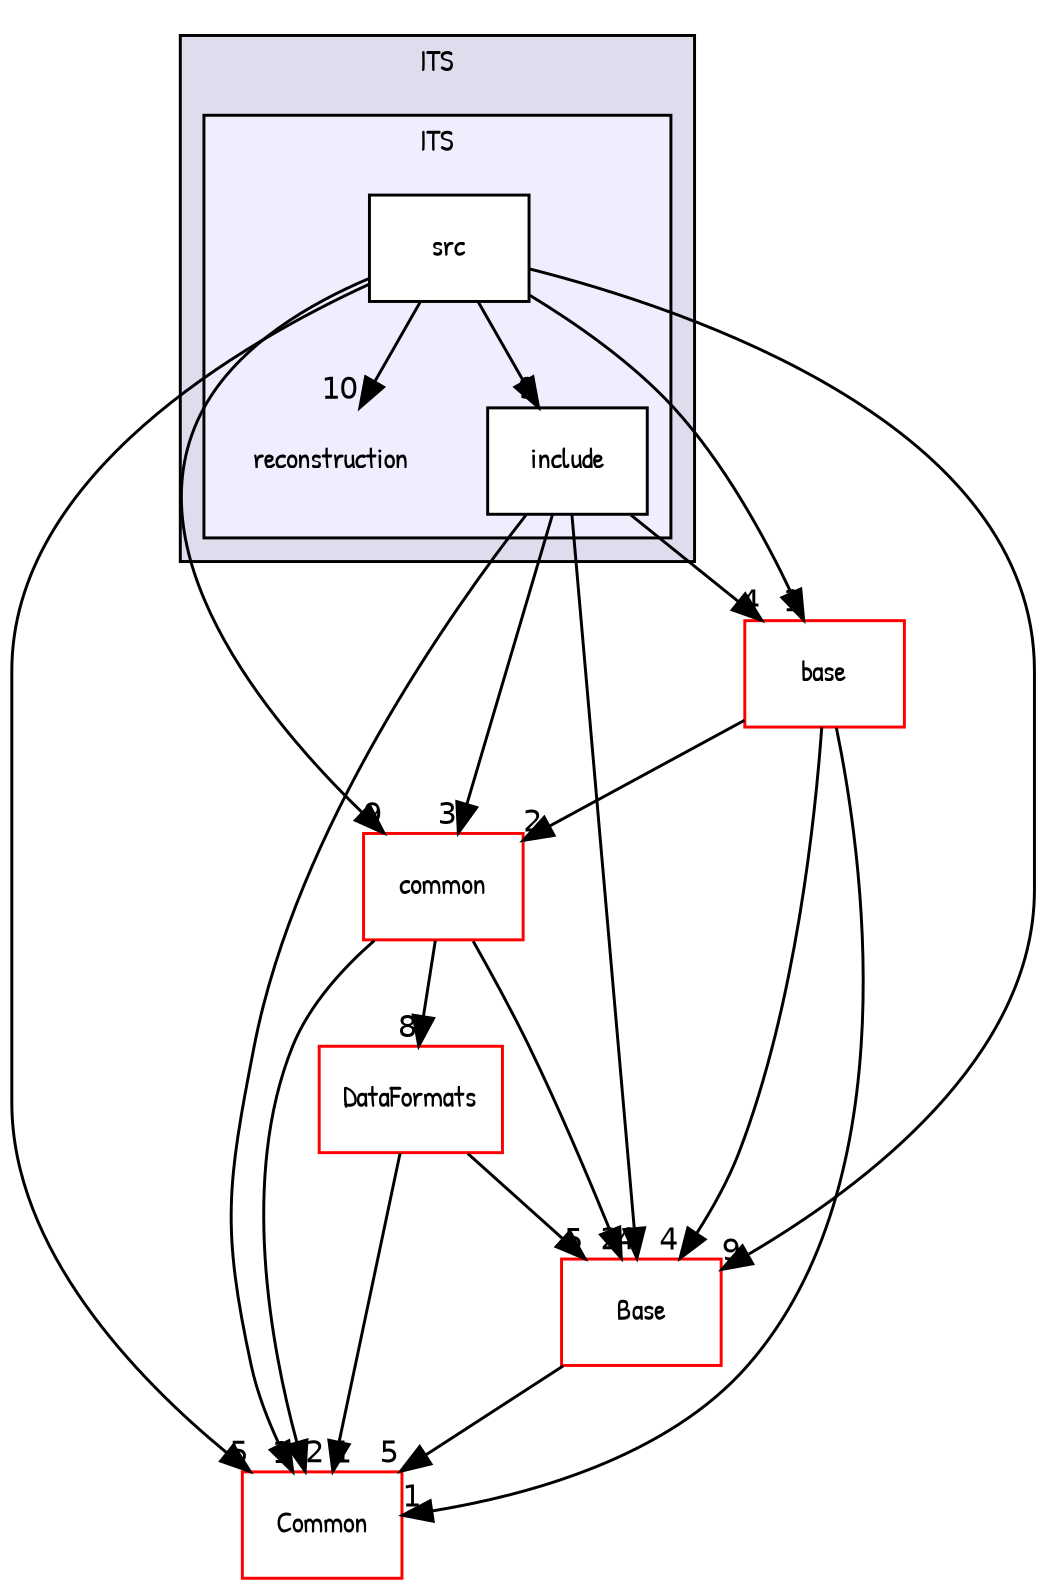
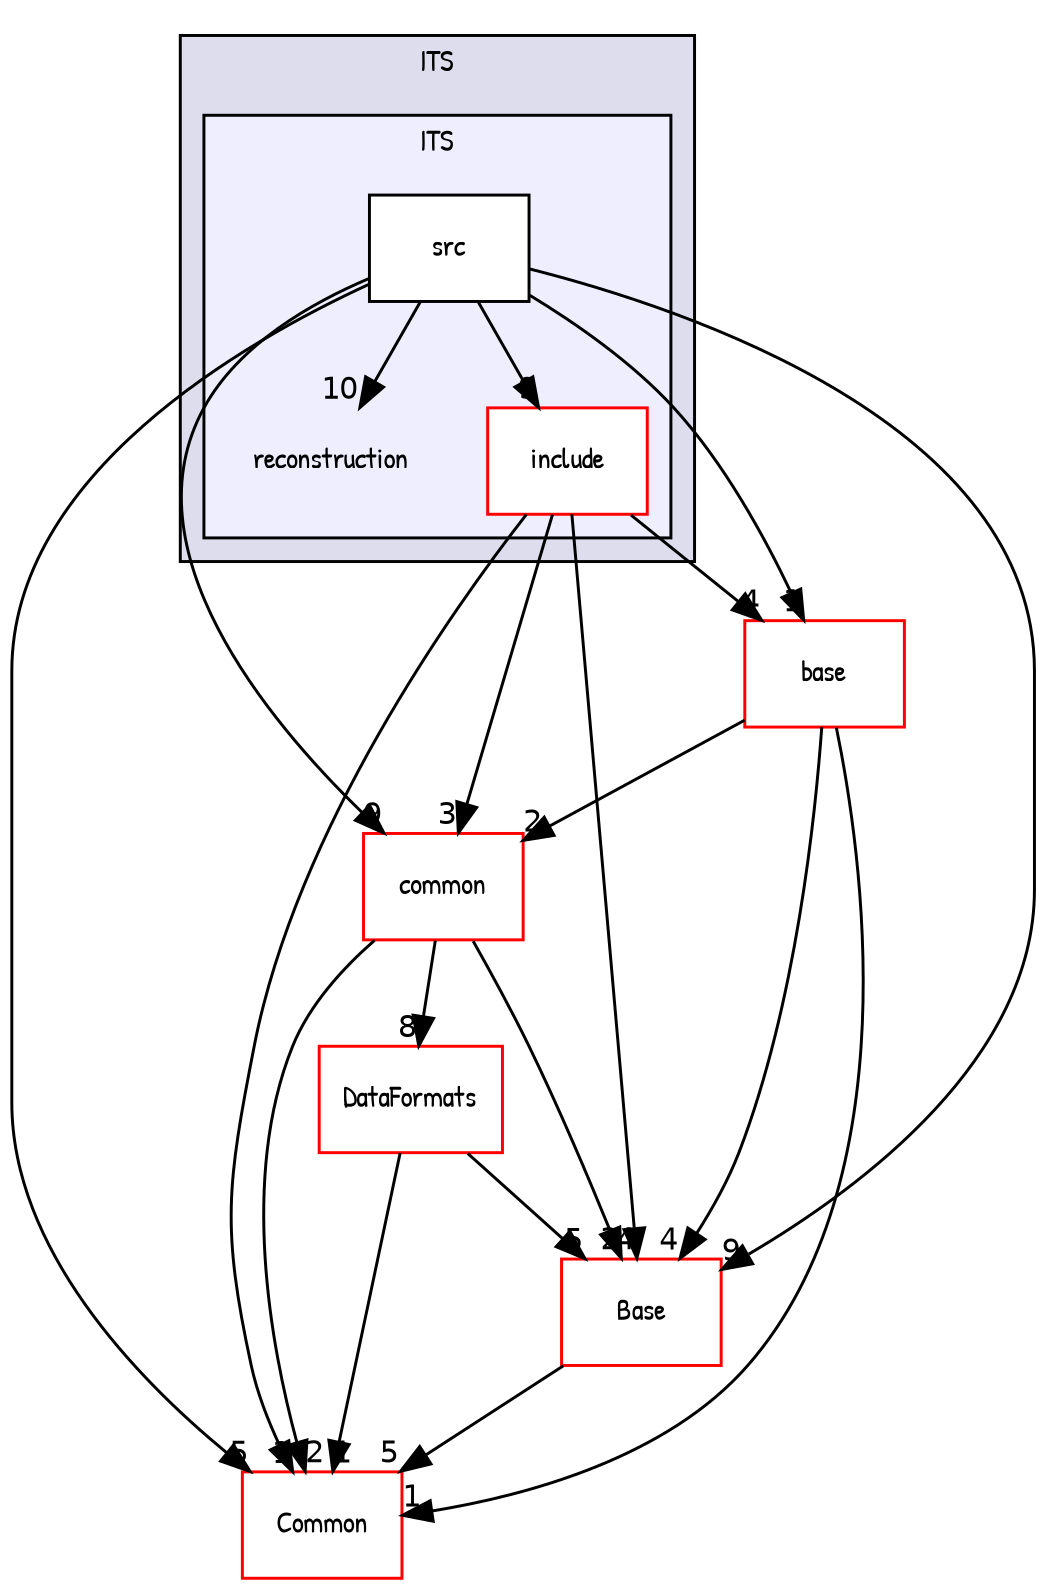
node "include": color black -> red
